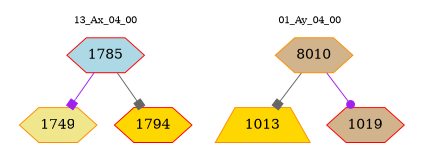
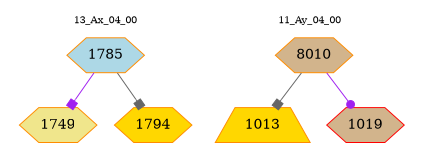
cluster "01_Ay_04_00": label "01_Ay_04_00" -> "11_Ay_04_00"
node "1785": color red -> darkorange
node "1794": color red -> darkorange
